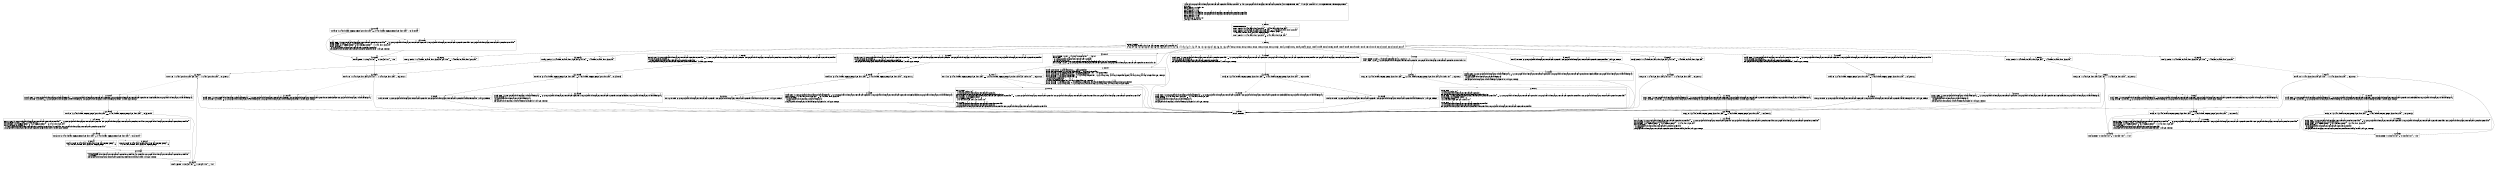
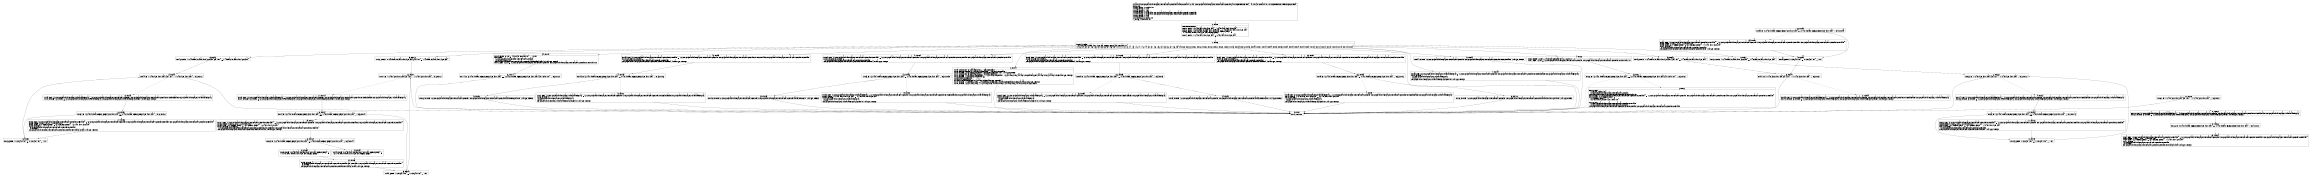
node "19: 0x005f": removed
node "61: 0x0116": removed
